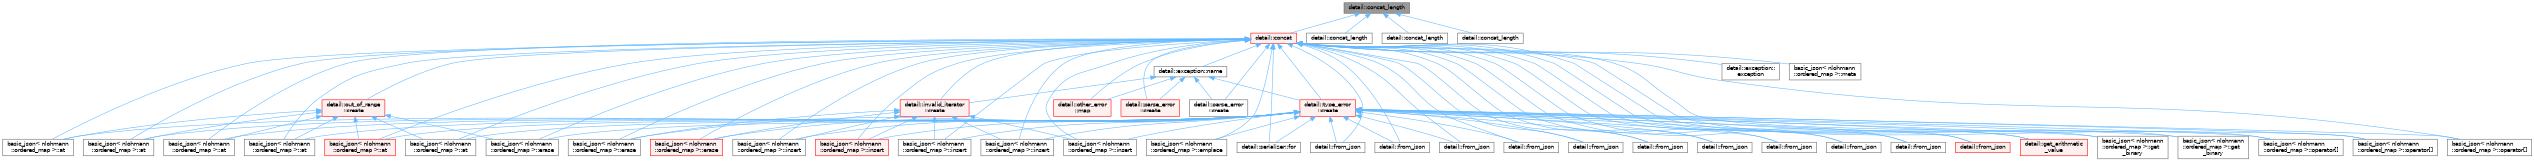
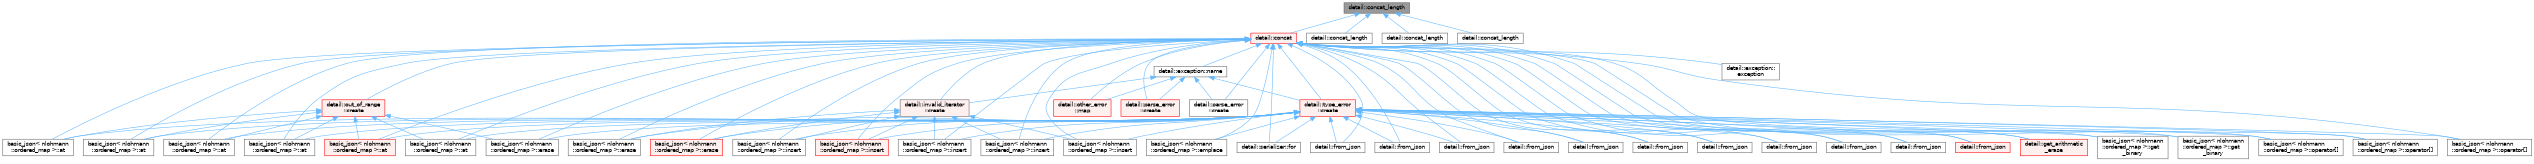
node "basic_json< nlohmann ::ordered_map >::meta": removed
node "detail::invalid_iterator ::create": color red -> grey40
node "detail::get_arithmetic _value": label "detail::get_arithmetic _value" -> "detail::get_arithmetic _erase"
